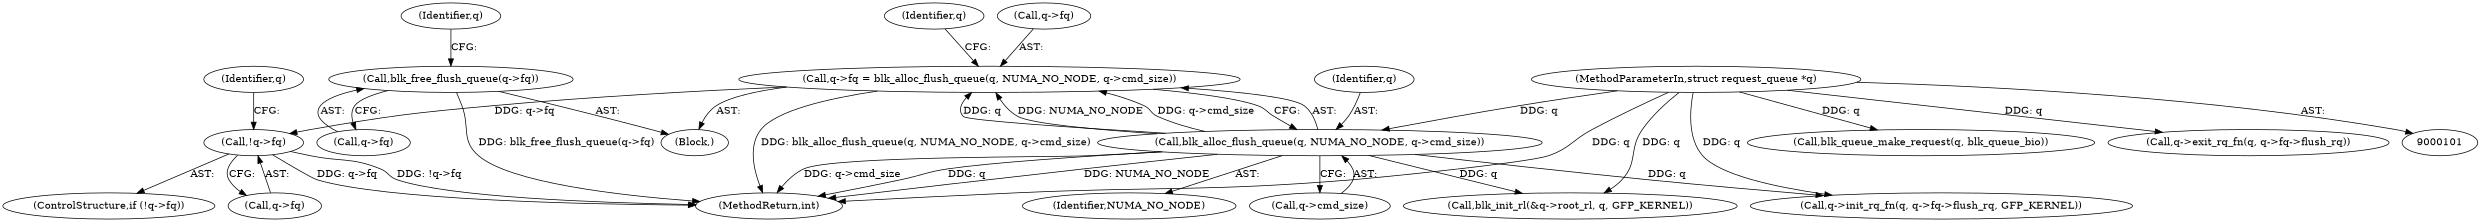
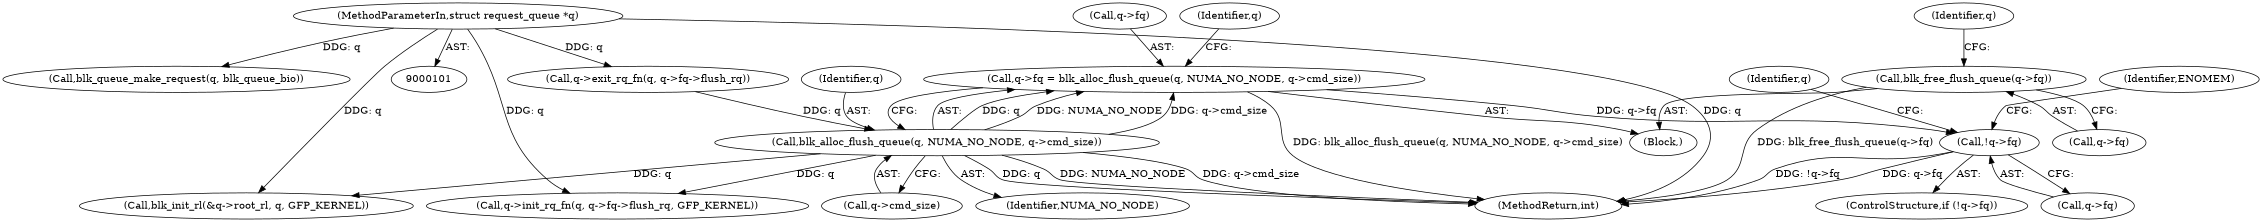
node "(Identifier,ENOMEM)": added
edge "(MethodParameterIn,struct request_queue *q)" -> "(Call,blk_alloc_flush_queue(q, NUMA_NO_NODE, q->cmd_size))": now "(Call,q->exit_rq_fn(q, q->fq->flush_rq))" -> "(Call,blk_alloc_flush_queue(q, NUMA_NO_NODE, q->cmd_size))"
